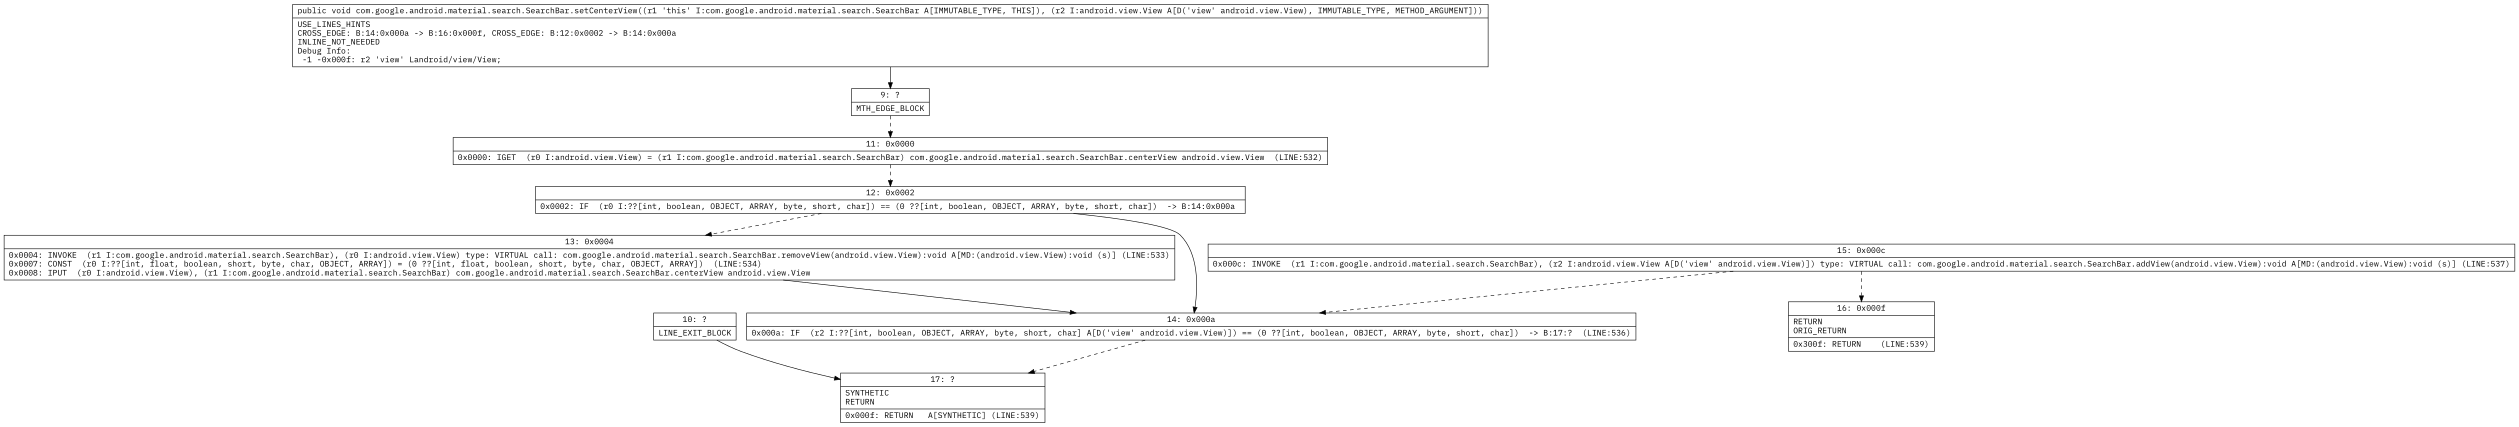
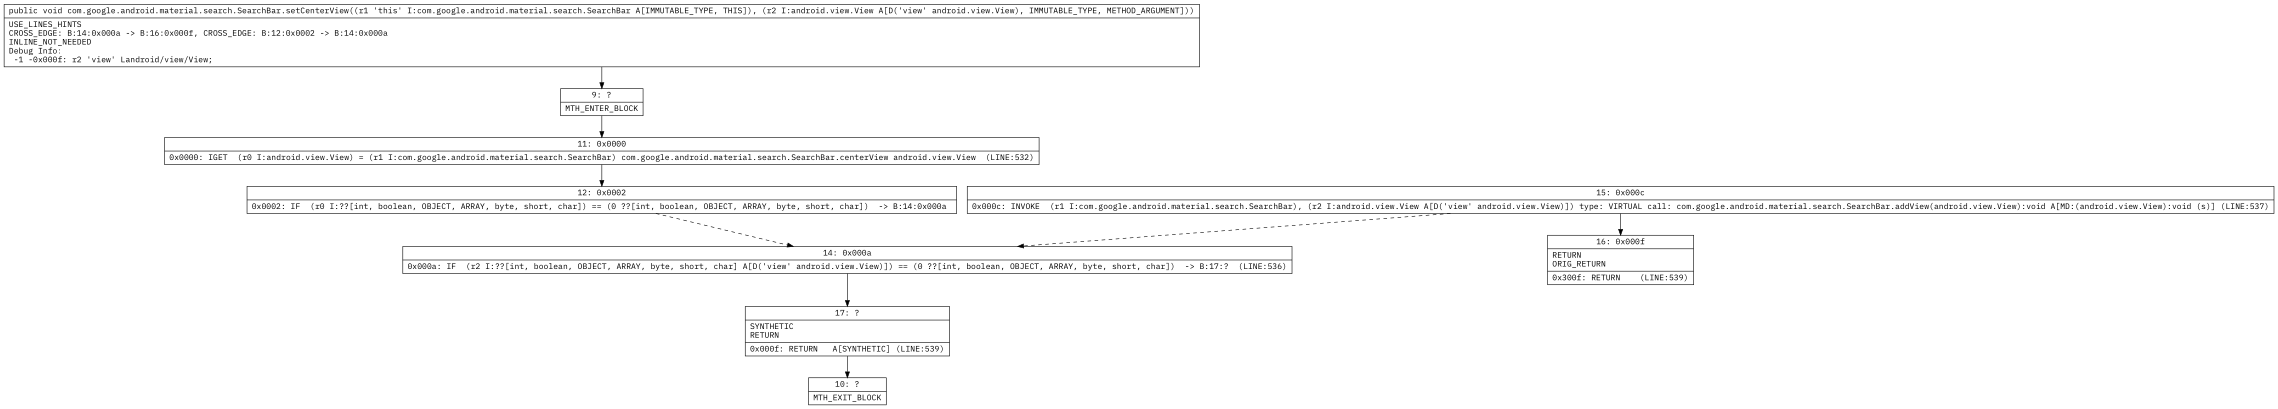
node "9: ?": text "MTH_EDGE_BLOCK" -> "MTH_ENTER_BLOCK"
edge "9: ?" -> "11: 0x0000": style dashed -> solid
edge "11: 0x0000" -> "12: 0x0002": style dashed -> solid
edge "12: 0x0002" -> "14: 0x000a": style solid -> dashed
node "13: 0x0004": removed
edge "15: 0x000c" -> "16: 0x000f": style dashed -> solid
node "10: ?": text "LINE_EXIT_BLOCK" -> "MTH_EXIT_BLOCK"
edge "14: 0x000a" -> "17: ?": style dashed -> solid
edge "10: ?" -> "17: ?": reversed
